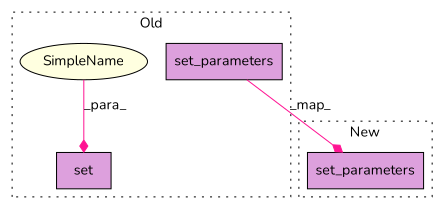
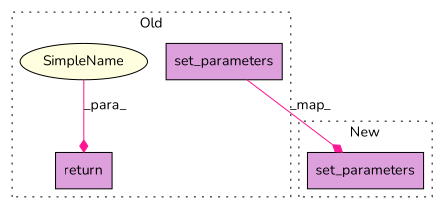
node "set": label "set" -> "return"
